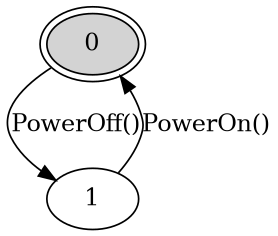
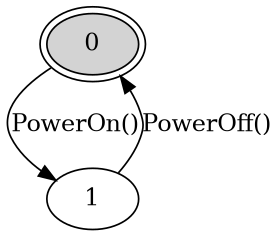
edge "0" -> "1": label "PowerOff()" -> "PowerOn()"
edge "1" -> "0": label "PowerOn()" -> "PowerOff()"
